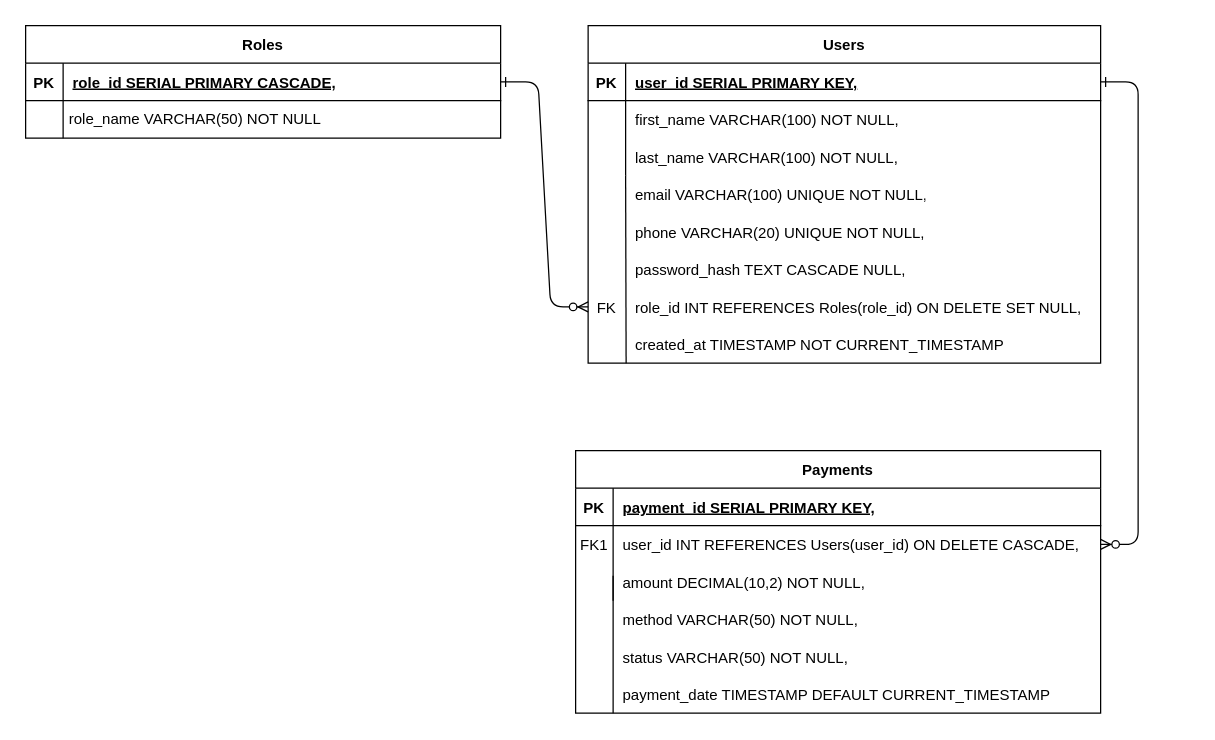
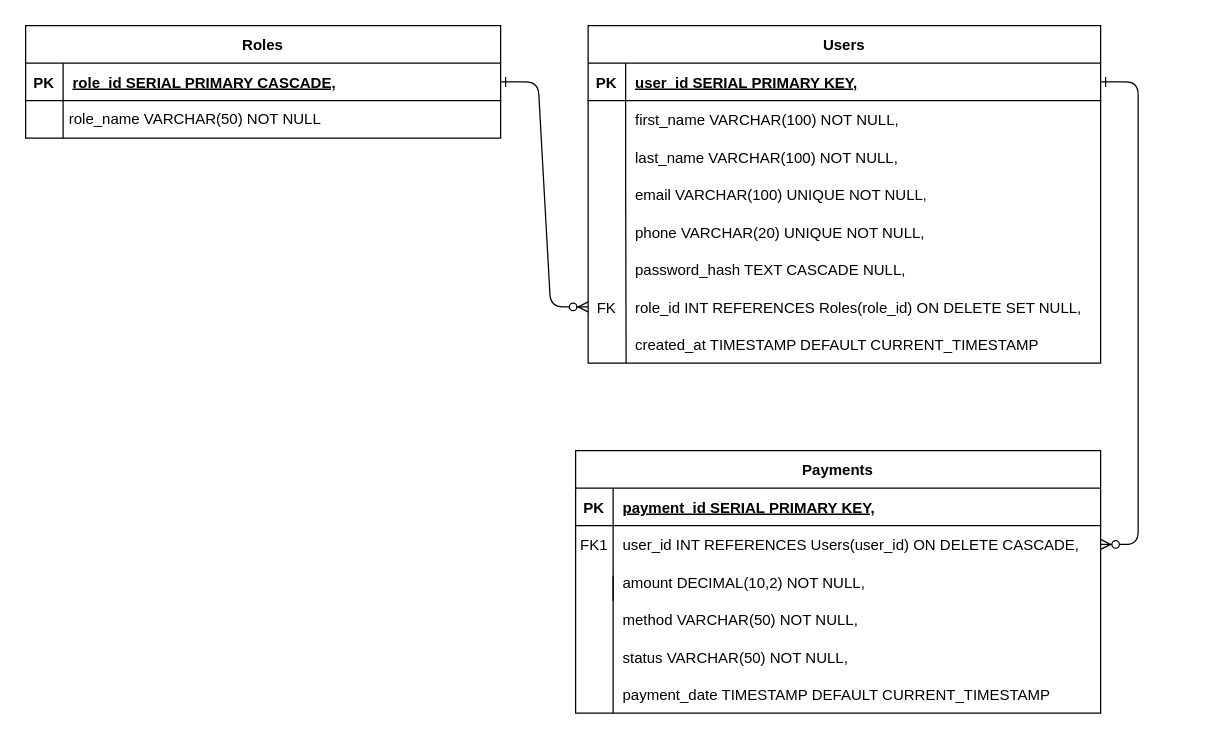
node "created_at TIMESTAMP NOT CURRENT_TIMESTAMP": label "created_at TIMESTAMP NOT CURRENT_TIMESTAMP" -> "created_at TIMESTAMP DEFAULT CURRENT_TIMESTAMP"
